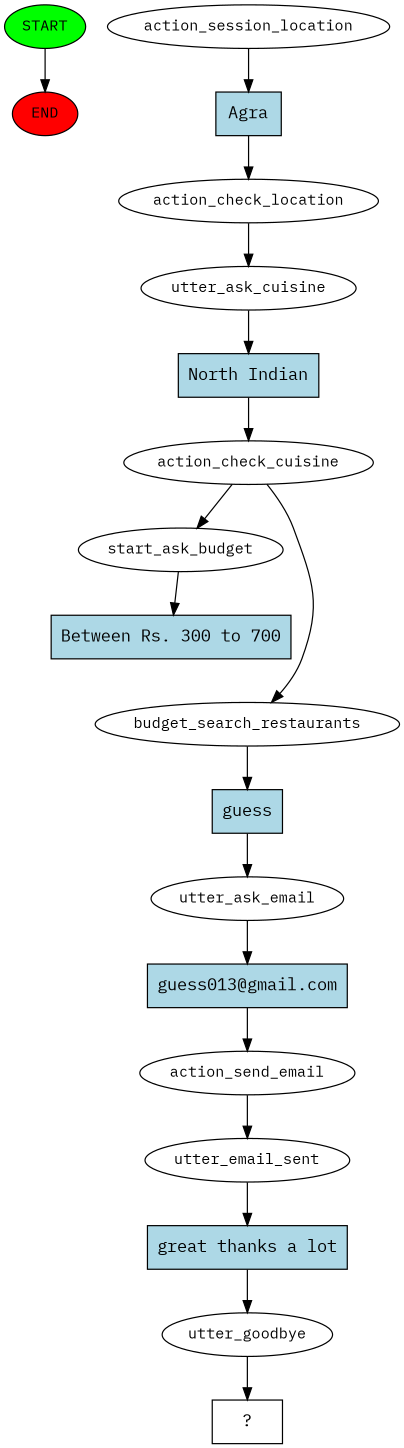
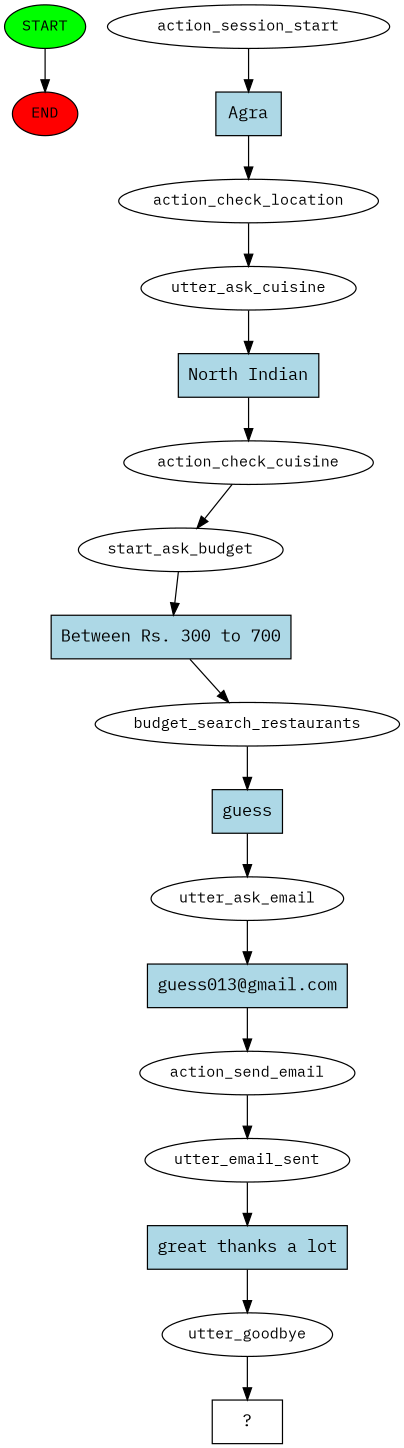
node "action_session_location": label "action_session_location" -> "action_session_start"
edge "action_check_cuisine" -> "budget_search_restaurants": now "Between Rs. 300 to 700" -> "budget_search_restaurants"
